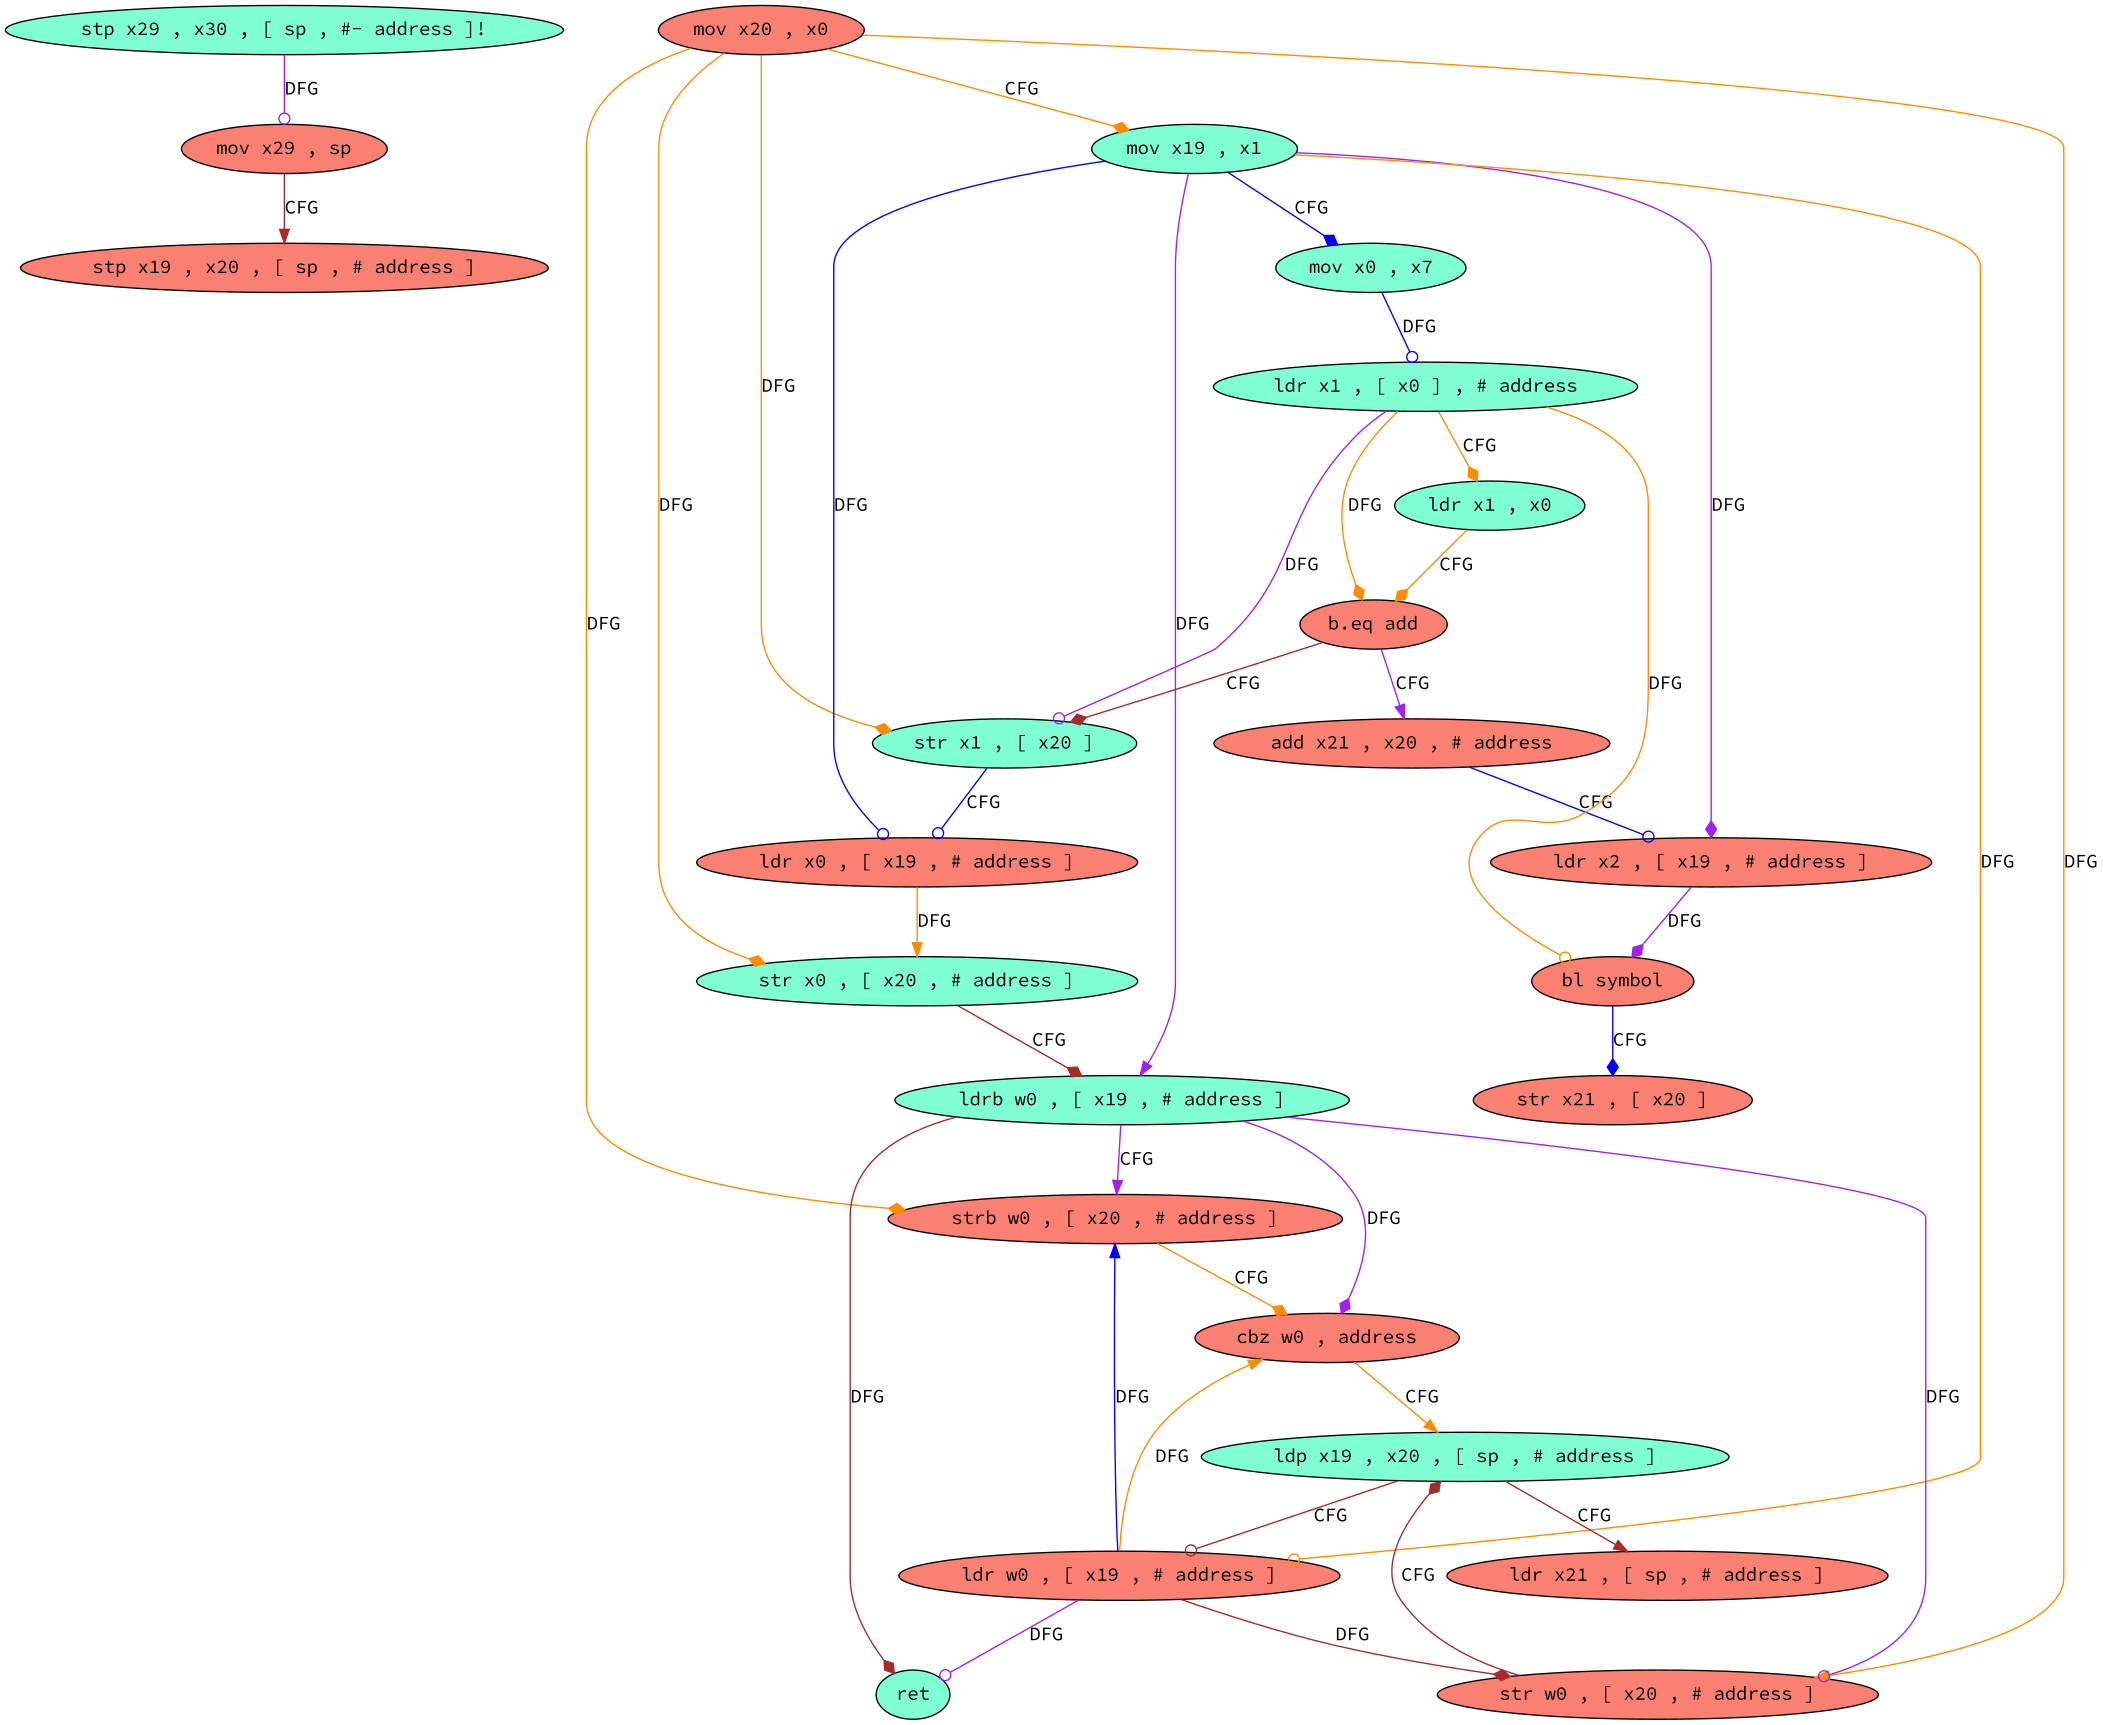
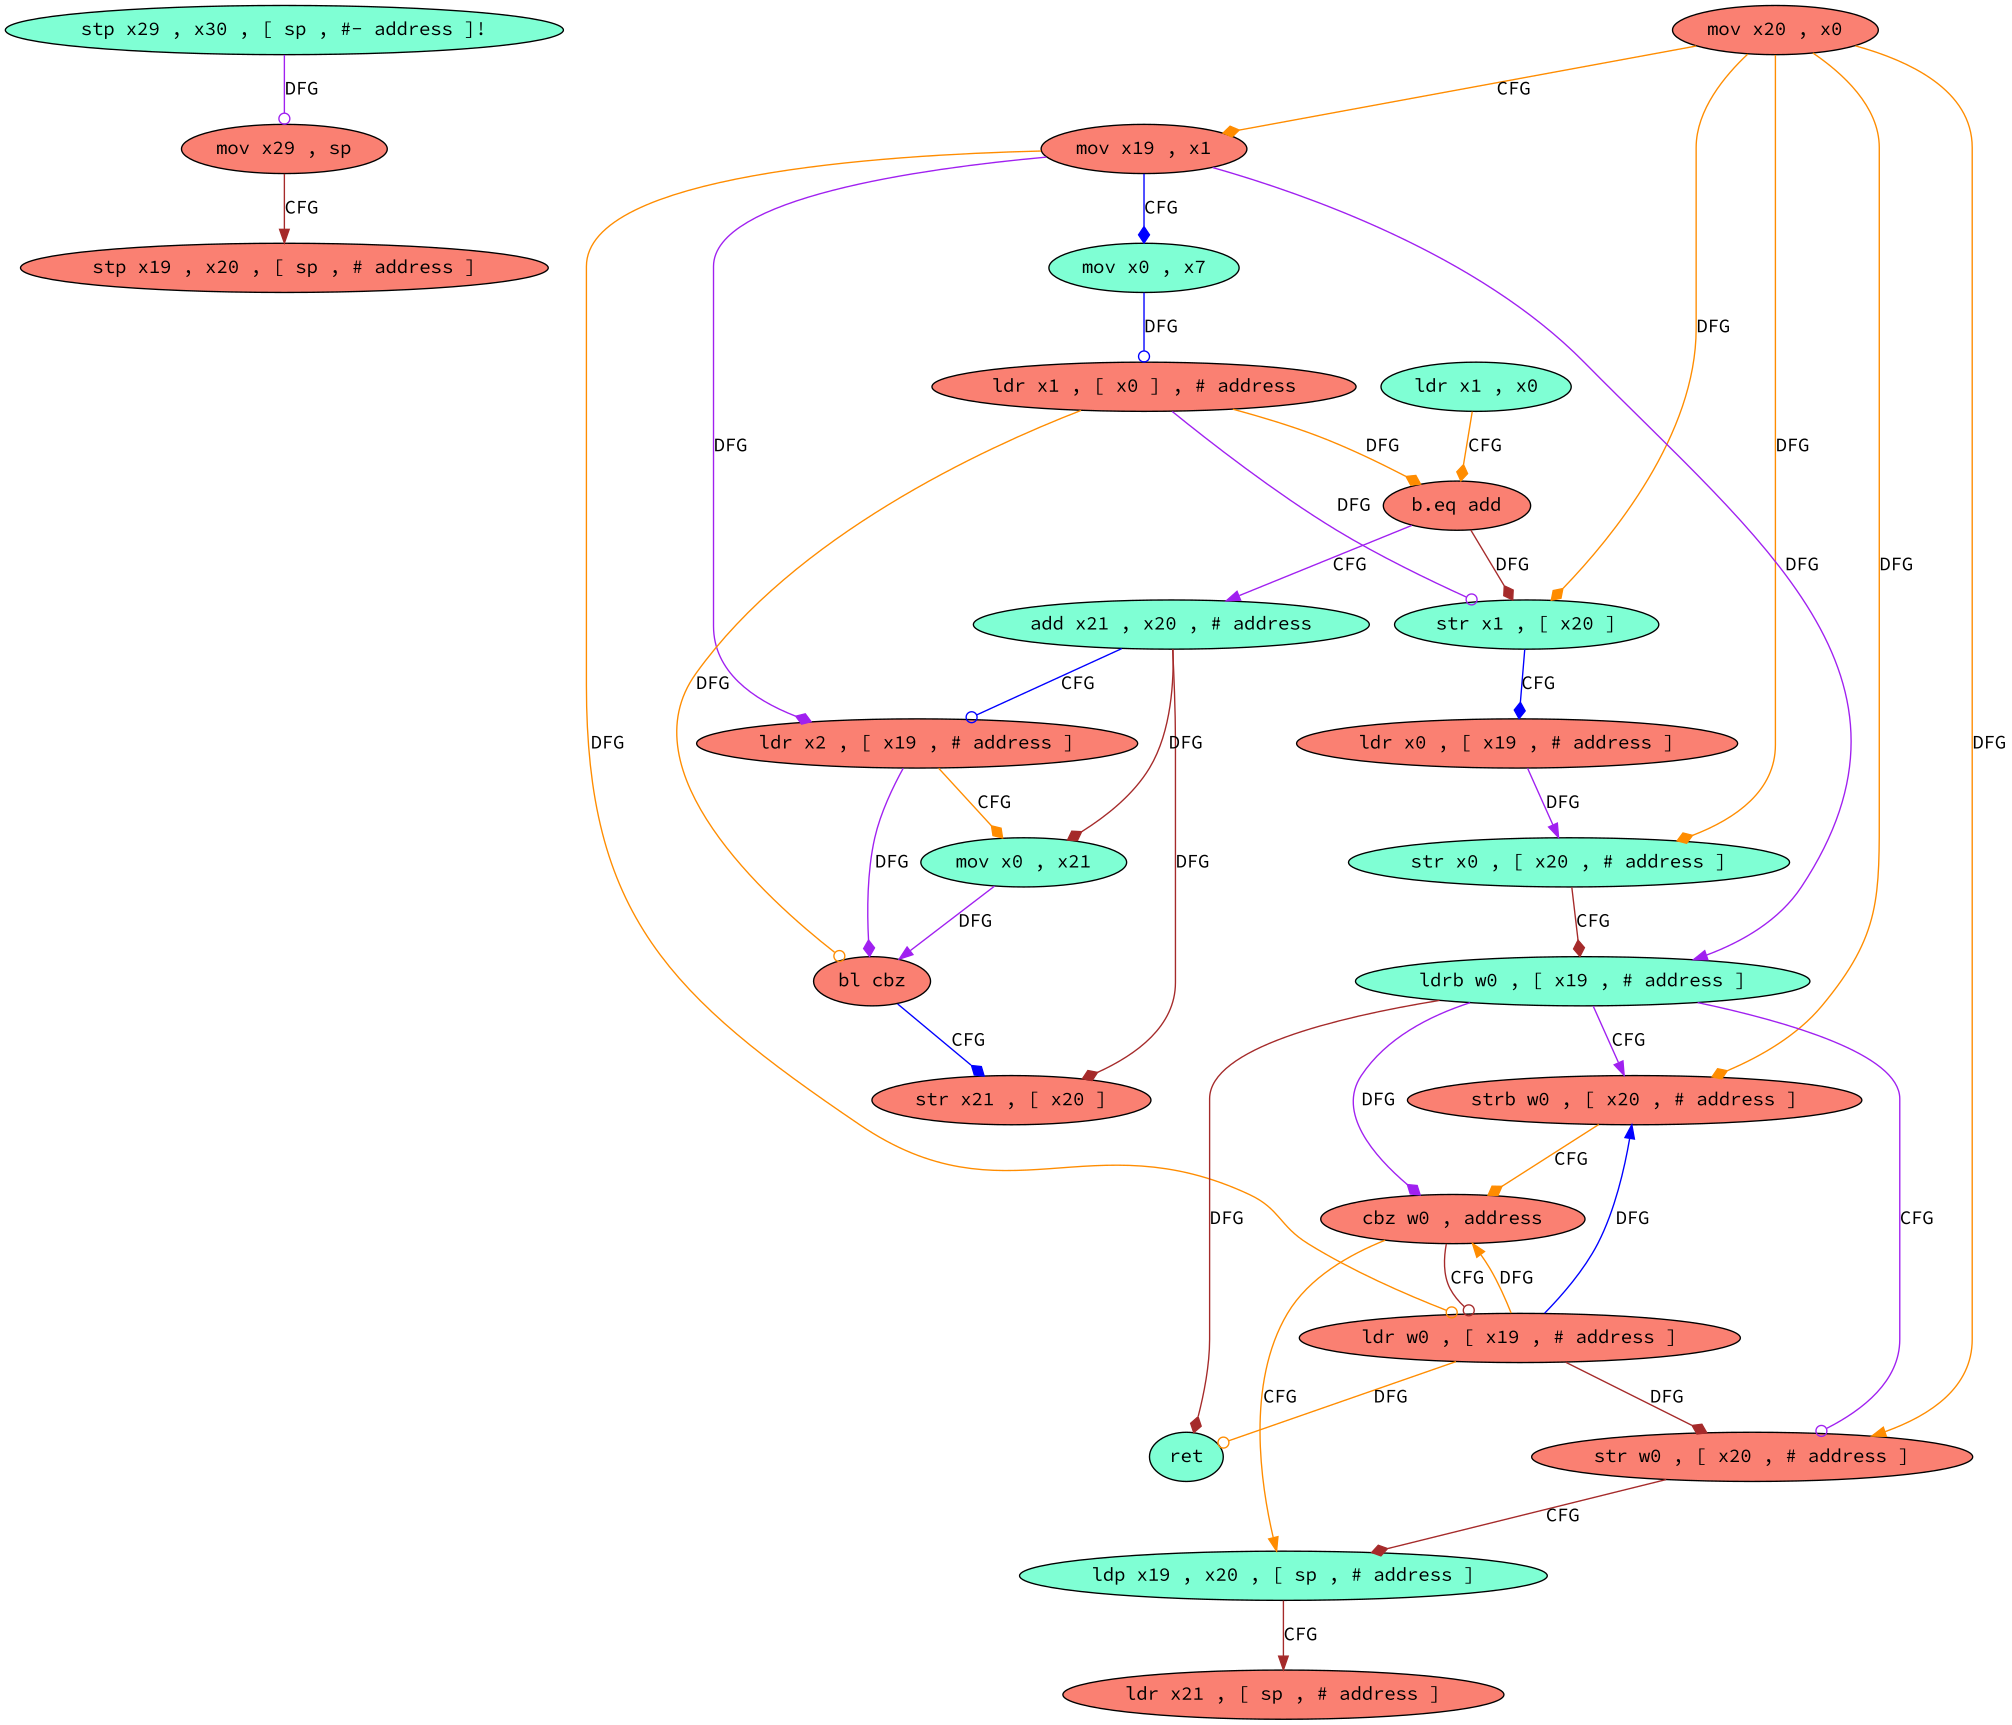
node "mov x19 , x1": fillcolor aquamarine -> salmon
node "ldr x1 , [ x0 ] , # address": fillcolor aquamarine -> salmon
edge "mov x19 , x1" -> "ldr x0 , [ x19 , # address ]": removed, label "DFG"
edge "ldr x1 , [ x0 ] , # address" -> "ldr x1 , x0": removed, label "CFG"
edge "b.eq add" -> "str x1 , [ x20 ]": label "CFG" -> "DFG"
node "add x21 , x20 , # address": fillcolor salmon -> aquamarine
edge "str x1 , [ x20 ]" -> "ldr x0 , [ x19 , # address ]": arrowhead odot -> diamond
node "mov x0 , x21": added
edge "add x21 , x20 , # address" -> "str x21 , [ x20 ]": added, label "DFG"
edge "ldr x0 , [ x19 , # address ]" -> "str x0 , [ x20 , # address ]": color darkorange -> purple
node "bl symbol": label "bl symbol" -> "bl cbz"
edge "ldrb w0 , [ x19 , # address ]" -> "str w0 , [ x20 , # address ]": label "DFG" -> "CFG"
edge "ldp x19 , x20 , [ sp , # address ]" -> "ldr w0 , [ x19 , # address ]": now "cbz w0 , address" -> "ldr w0 , [ x19 , # address ]"
edge "ldr w0 , [ x19 , # address ]" -> "ret": color purple -> darkorange
